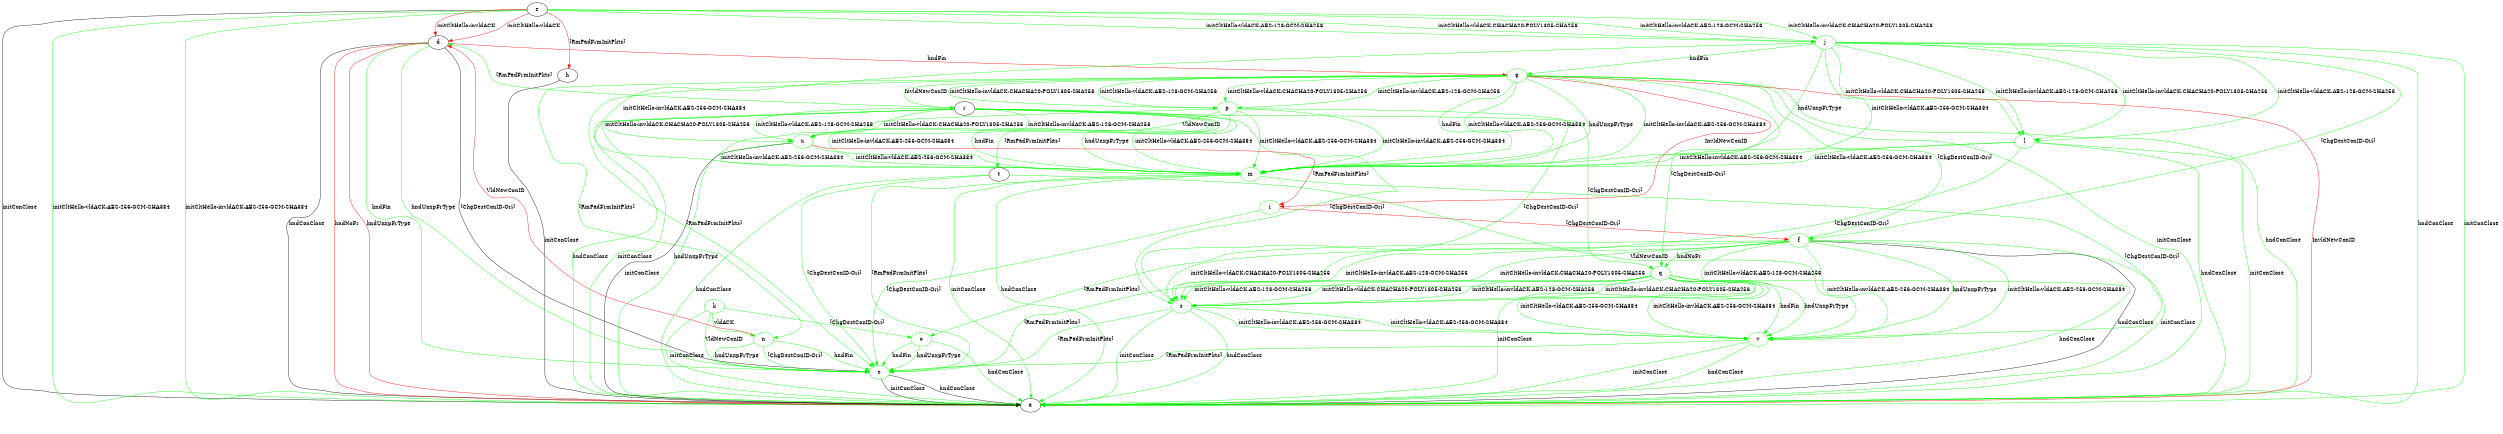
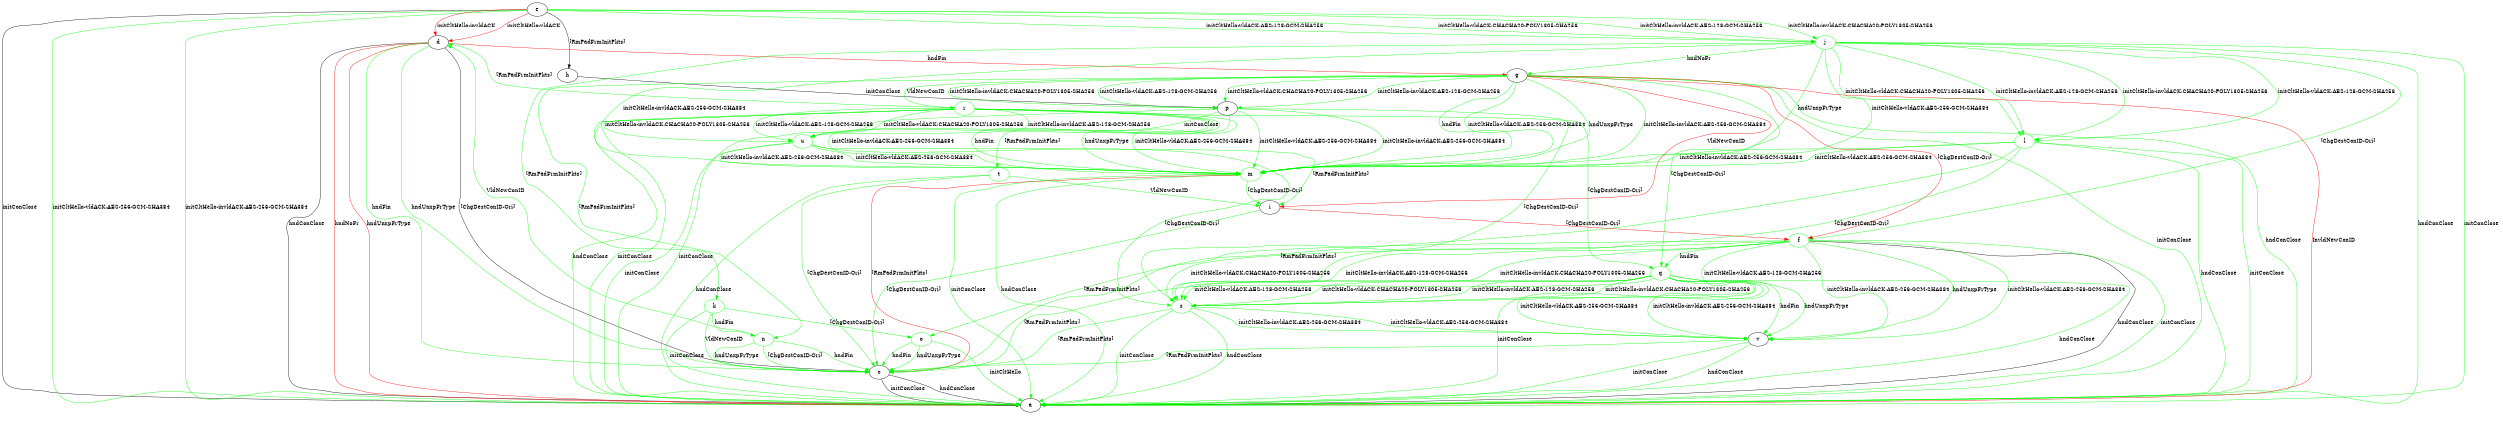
edge "e" -> "h": color red -> black
edge "j" -> "k": added, label "[RmPadFrmInitPkts]"
edge "j" -> "g": label "hndFin " -> "hndNoFr "
node "g": color green -> black
edge "g" -> "c": now "l" -> "c"
edge "g" -> "r": label "InvldNewConID " -> "VldNewConID "
node "r": color black -> green
node "p": color green -> black
edge "p" -> "u": label "VldNewConID " -> "initConClose "
edge "g" -> "f": color green -> red
edge "g" -> "i": label "InvldNewConID " -> "VldNewConID "
edge "u" -> "i": color red -> green
edge "r" -> "s": now "u" -> "s"
node "t": color black -> green
edge "m" -> "c": color green -> red
node "i": color green -> black
edge "m" -> "v": now "m" -> "i"
edge "t" -> "v": now "t" -> "i"
edge "n" -> "d": color red -> green
edge "p" -> "a": label "hndUnxpFrType " -> "initConClose "
edge "f" -> "q": label "hndNoFr " -> "hndFin "
edge "k" -> "n": label "vldACK " -> "hndFin "
node "v": color green -> black
node "c": color green -> black
edge "o" -> "a": label "hndConClose " -> "initCltHello "
edge "u" -> "a": color black -> green
edge "h" -> "a": now "h" -> "p"
